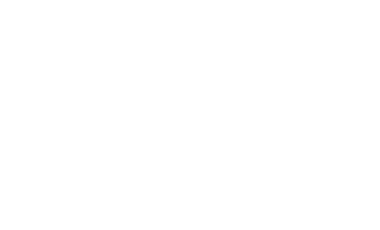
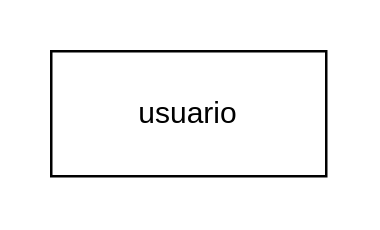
node "usuario": added
